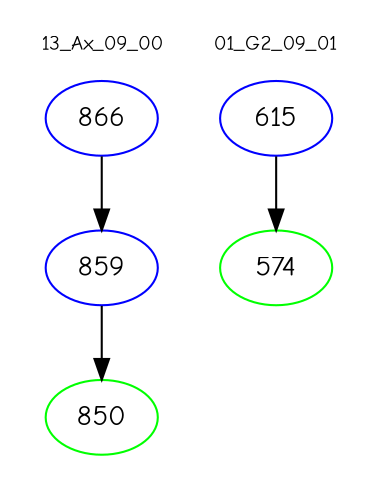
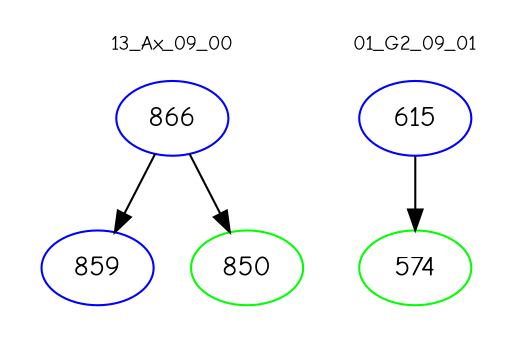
edge "859" -> "850": now "866" -> "850"
